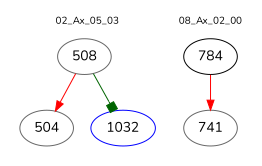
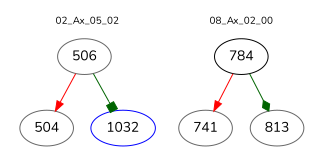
cluster "02_Ax_05_03": label "02_Ax_05_03" -> "02_Ax_05_02"
node "508": label "508" -> "506"
node "813": added
